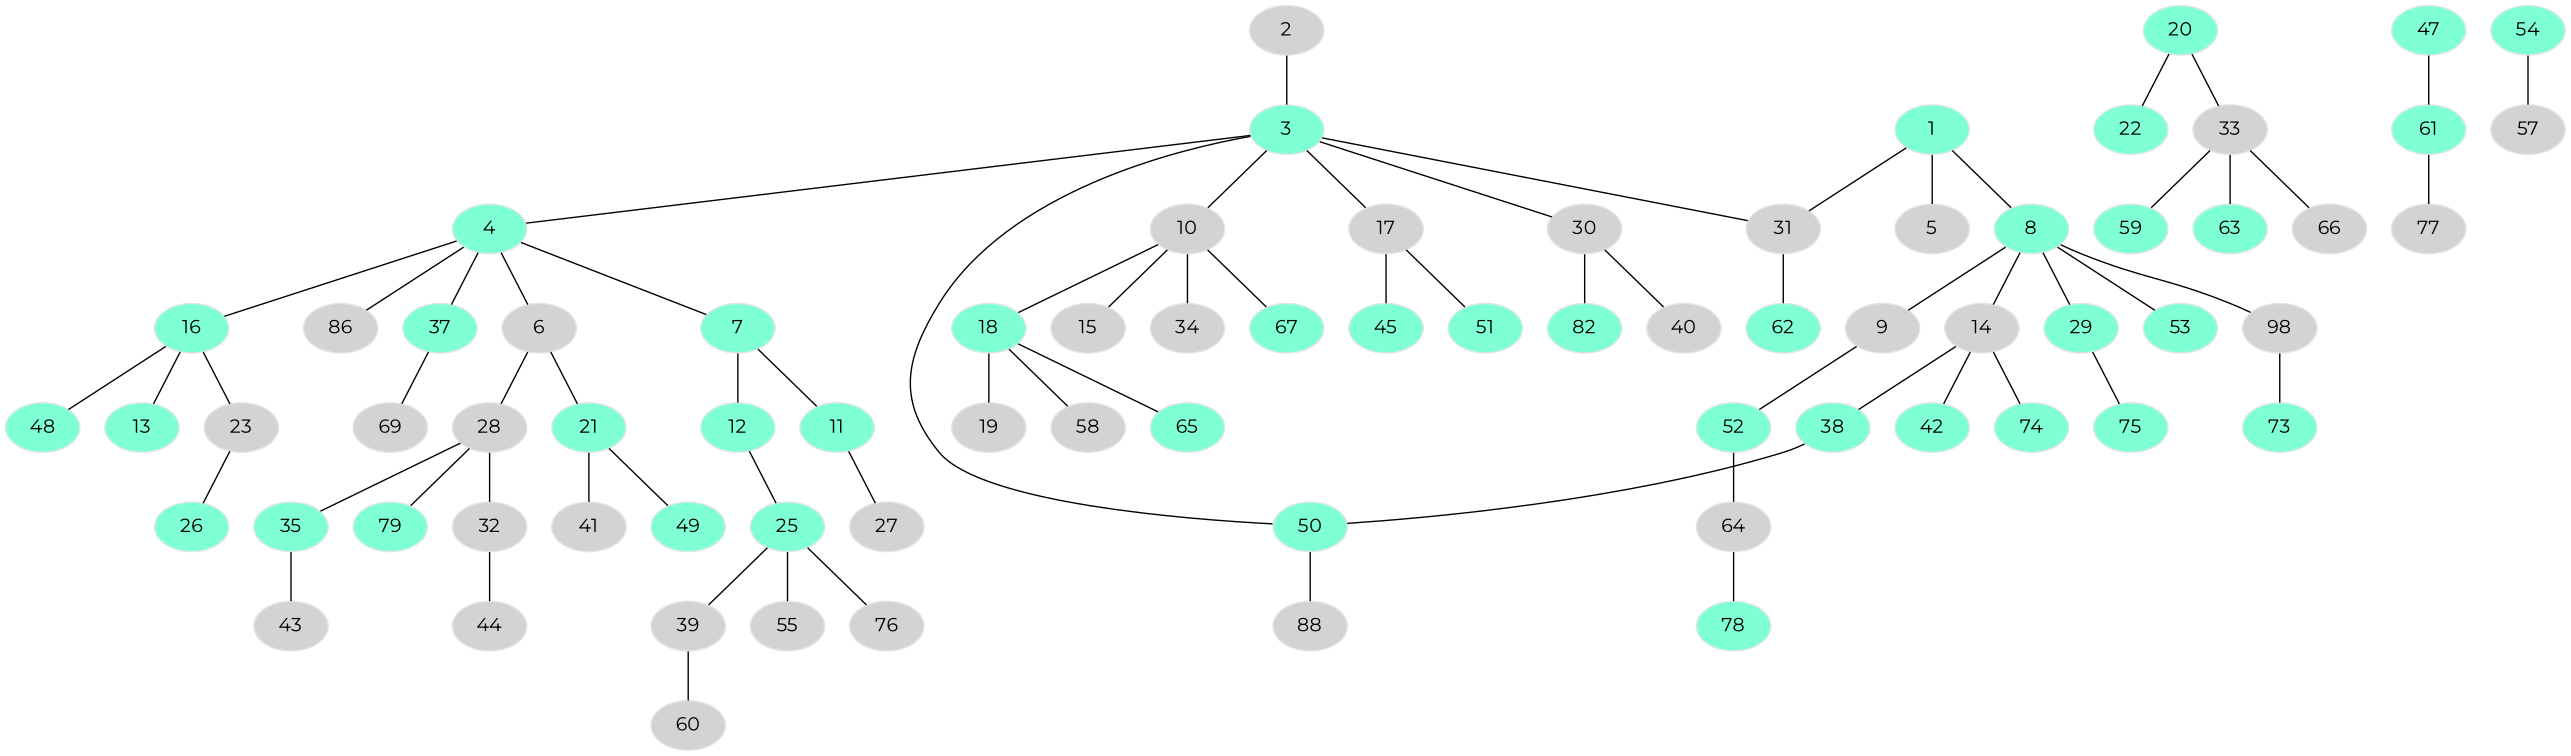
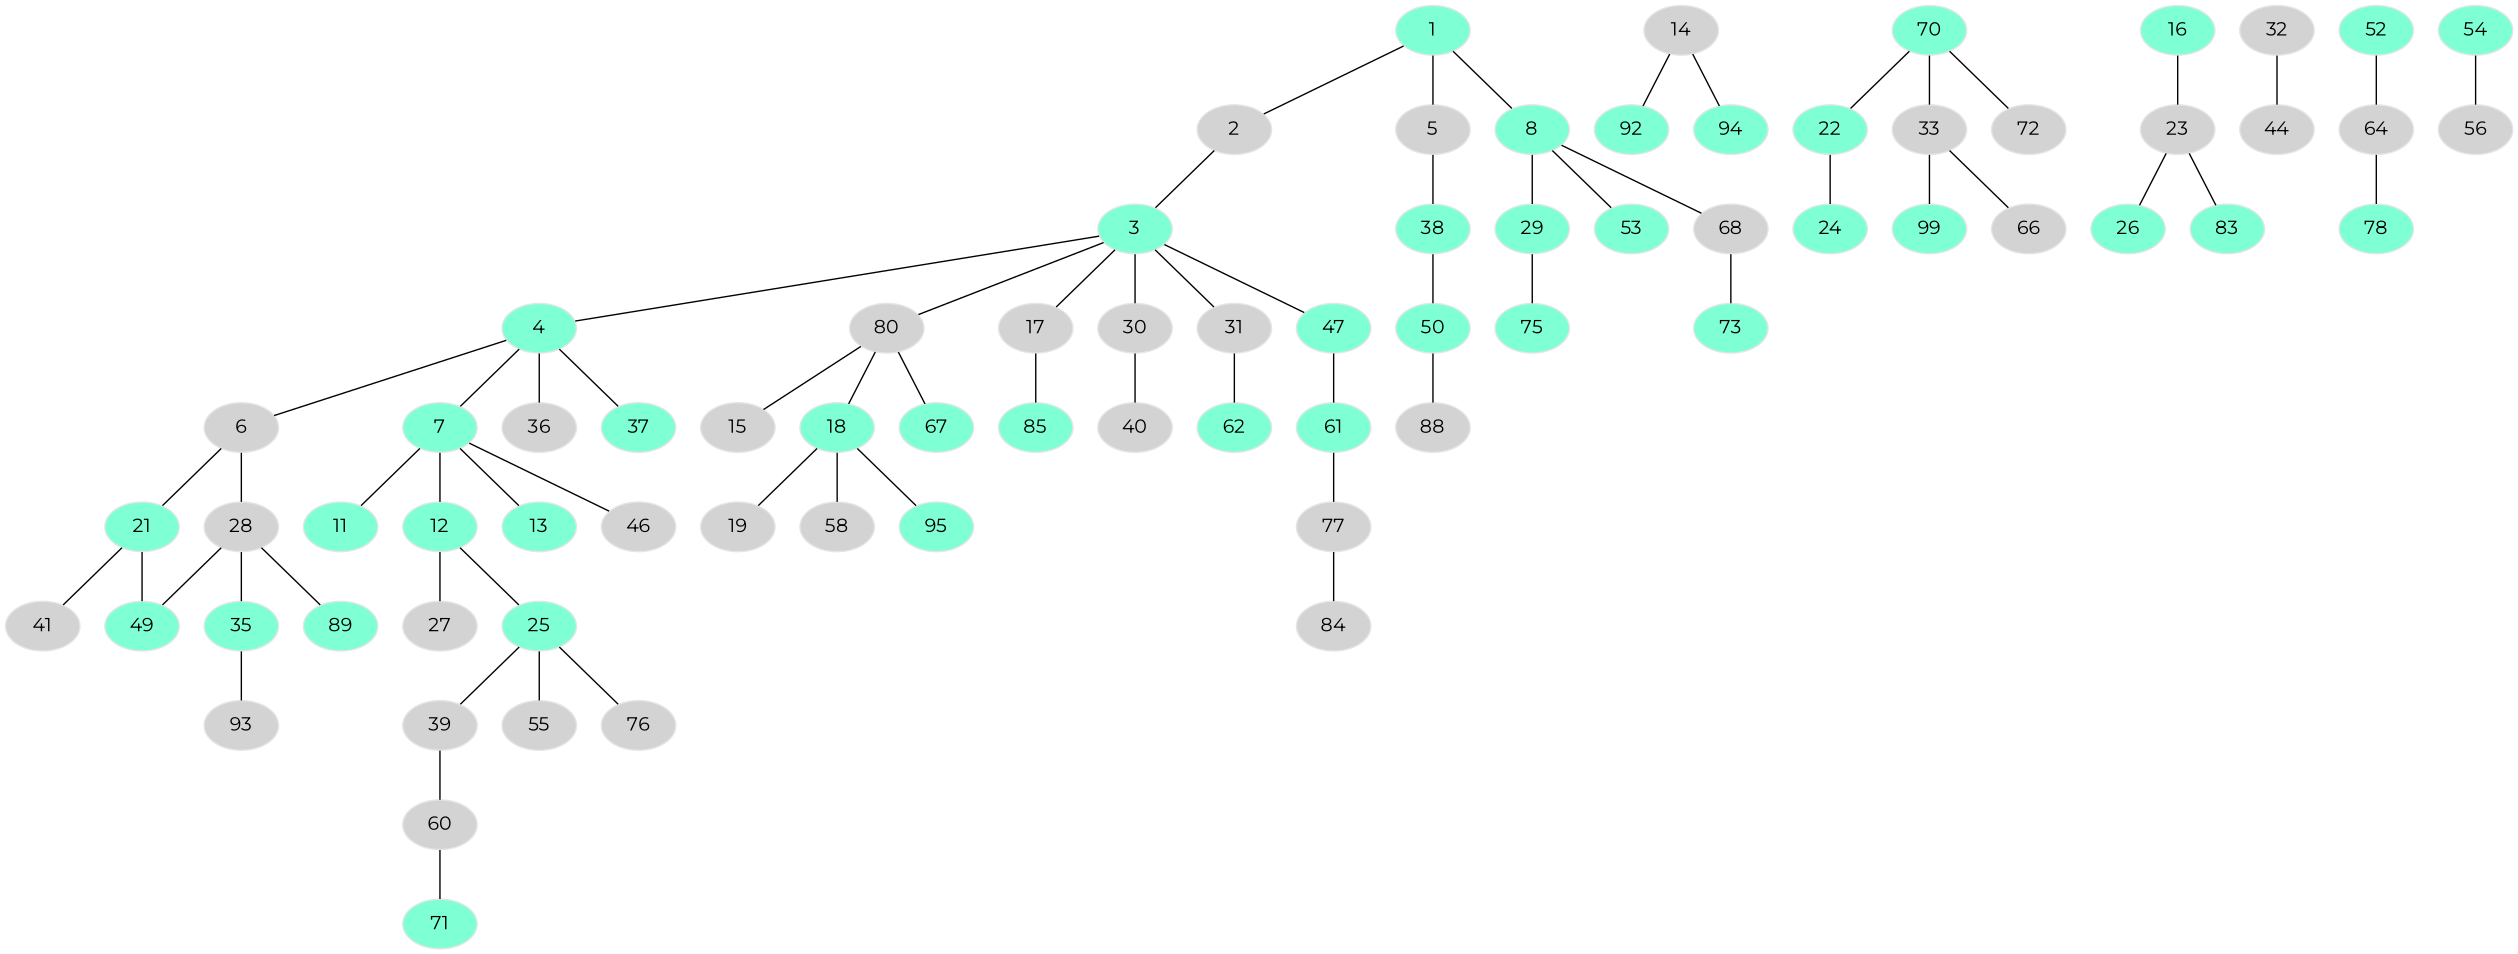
node "20": label "20" -> "70"
node "72": added
node "57": label "57" -> "56"
edge "1" -- "31": now "1" -- "2"
node "10": label "10" -> "80"
node "24": added
node "59": label "59" -> "99"
node "83": added
node "63": removed
edge "4" -- "16": removed
edge "8" -- "14": removed
node "86": label "86" -> "36"
node "34": removed
node "45": label "45" -> "85"
node "51": removed
node "82": removed
node "9": removed
node "98": label "98" -> "68"
edge "3" -- "50": now "3" -- "47"
edge "16" -- "13": now "7" -- "13"
edge "14" -- "38": now "5" -- "38"
node "48": removed
node "69": removed
node "65": label "65" -> "95"
node "42": label "42" -> "92"
node "74": label "74" -> "94"
edge "28" -- "32": now "28" -- "49"
edge "11" -- "27": now "12" -- "27"
node "79": label "79" -> "89"
node "46": added
node "43": label "43" -> "93"
node "84": added
node "71": added
